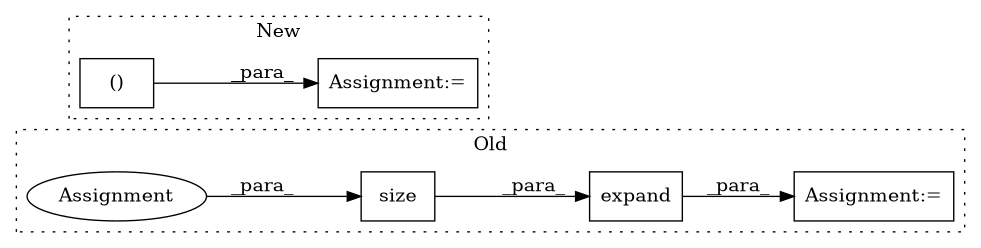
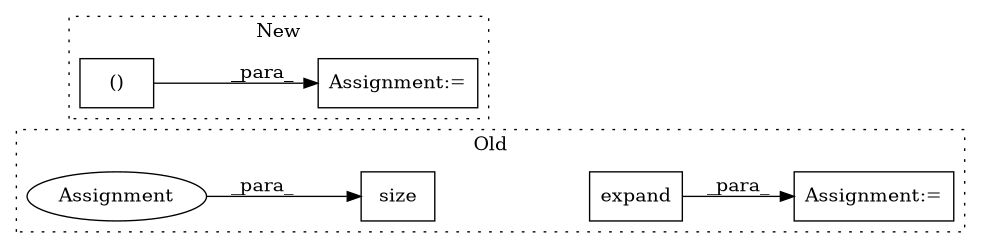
edge "size" -> "expand": removed, label "_para_"
